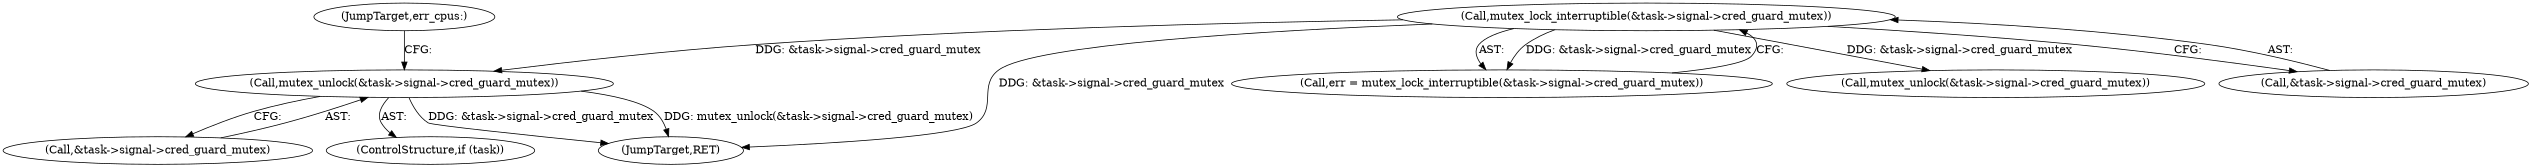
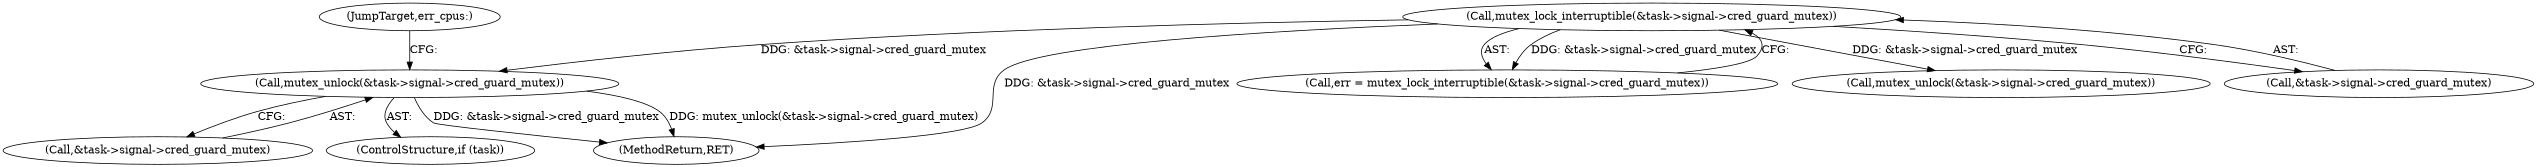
node "(JumpTarget,RET)": label "(JumpTarget,RET)" -> "(MethodReturn,RET)"
